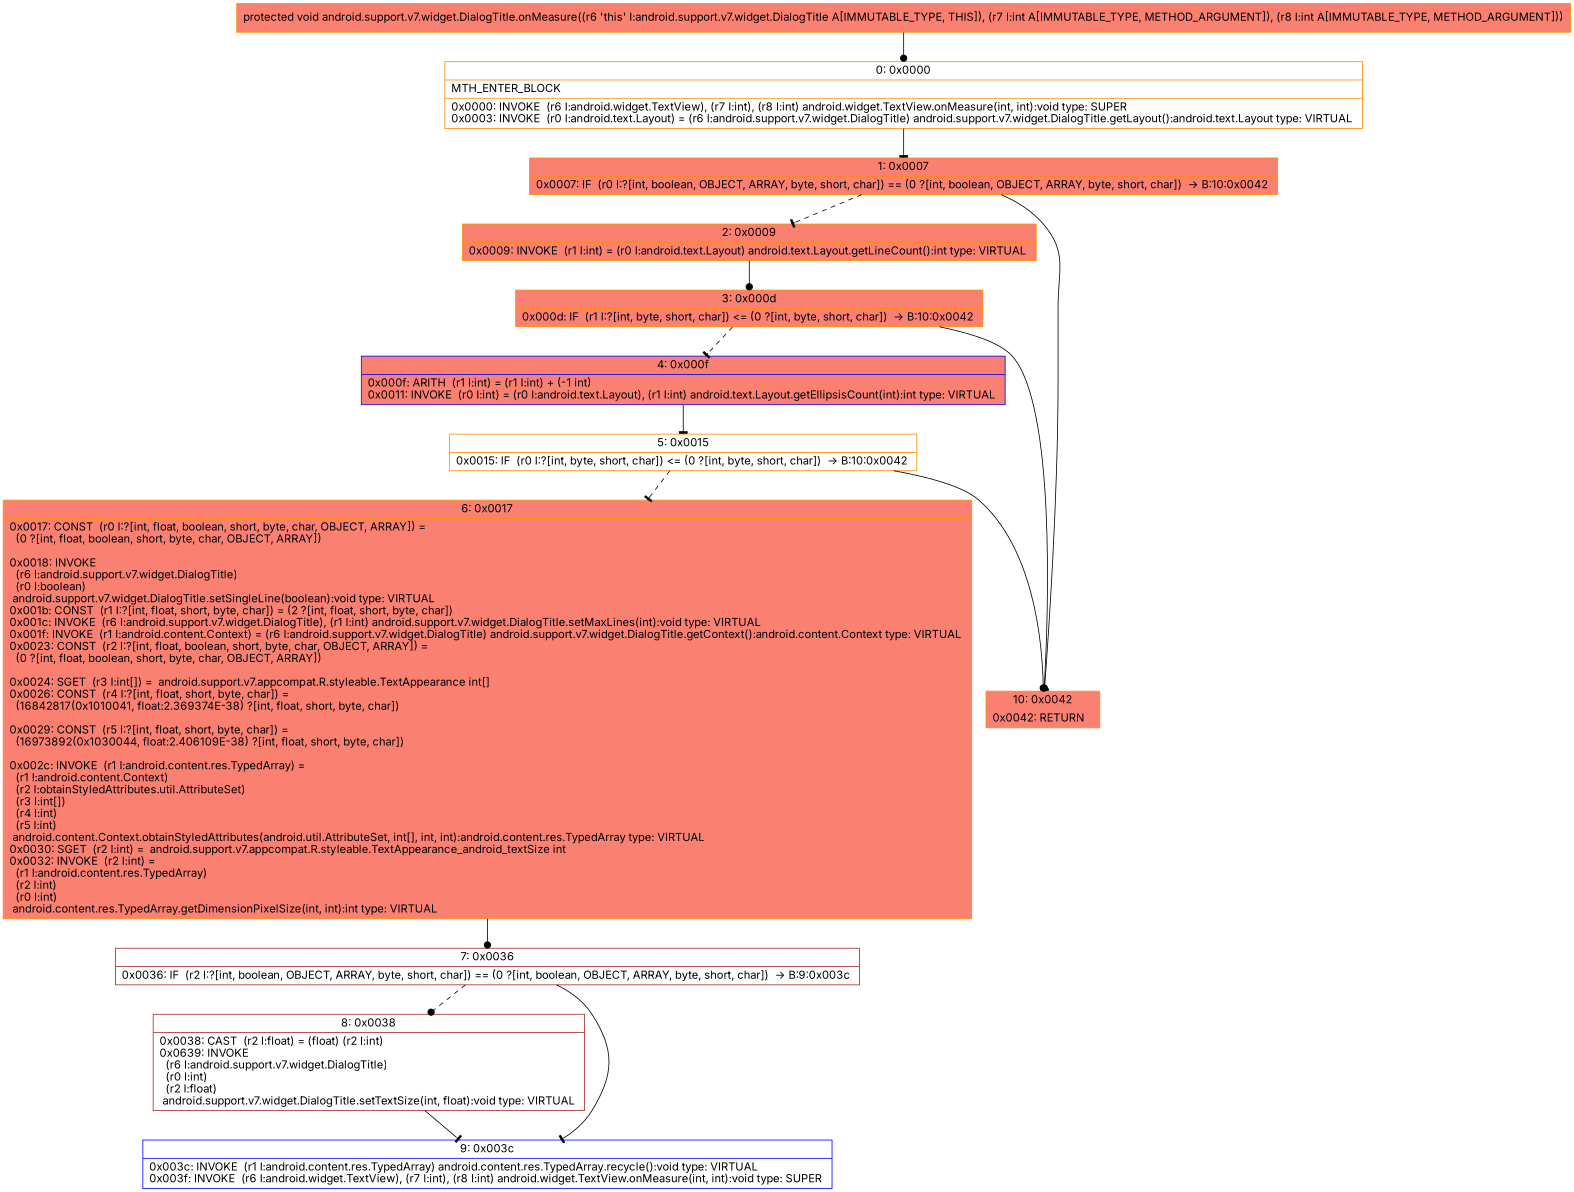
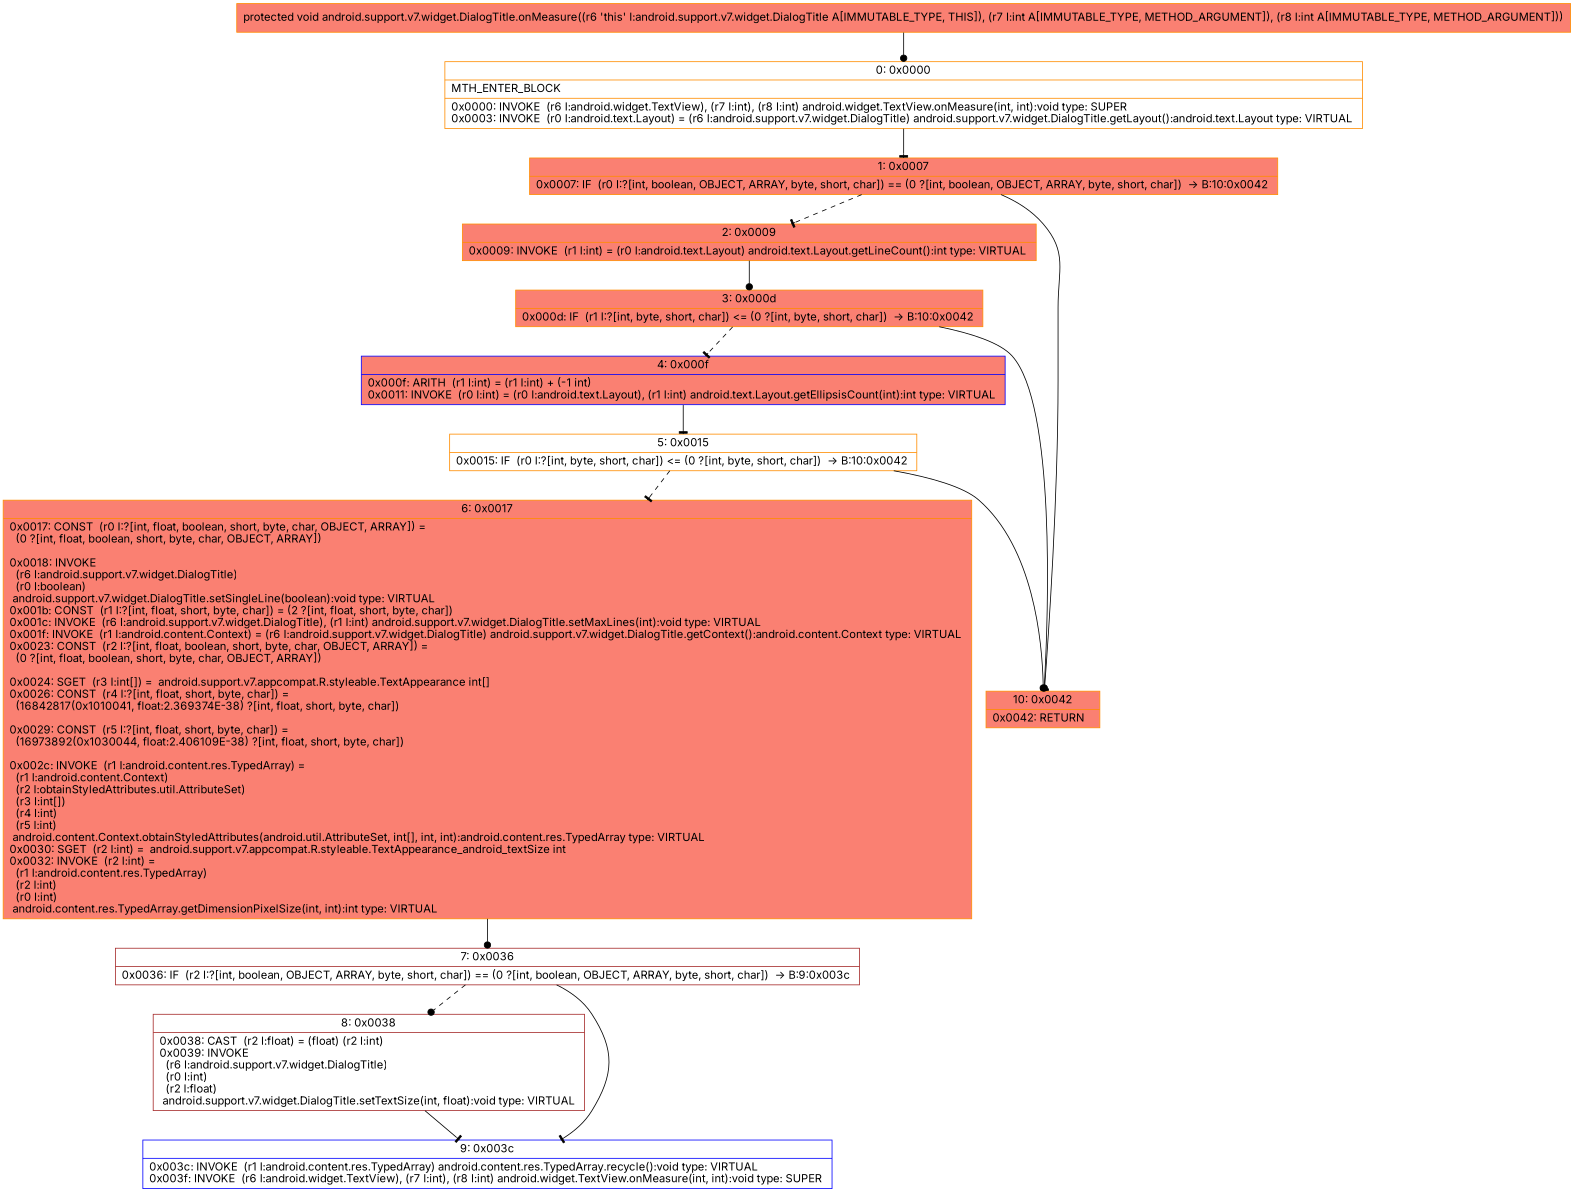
node "8: 0x0038": text "0x0639: INVOKE" -> "0x0039: INVOKE"
